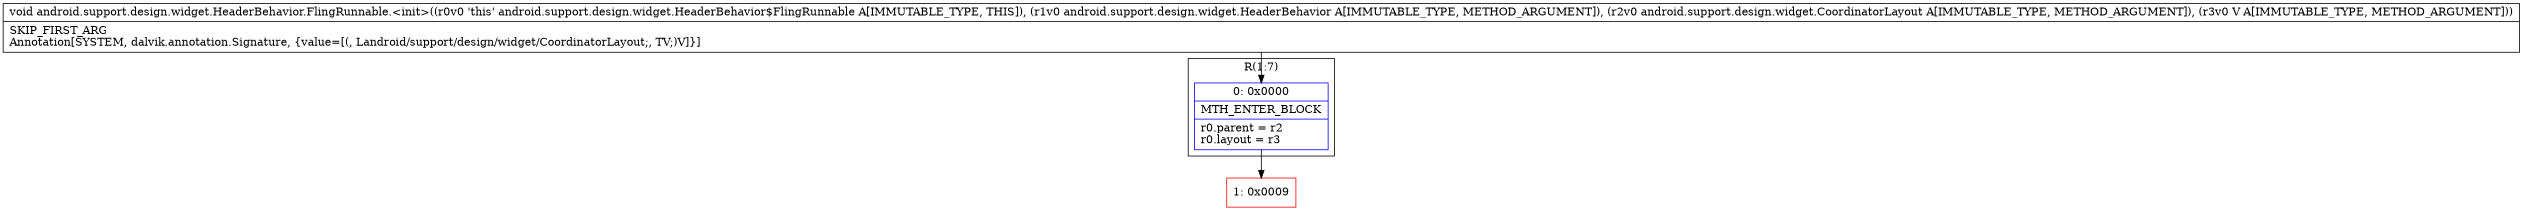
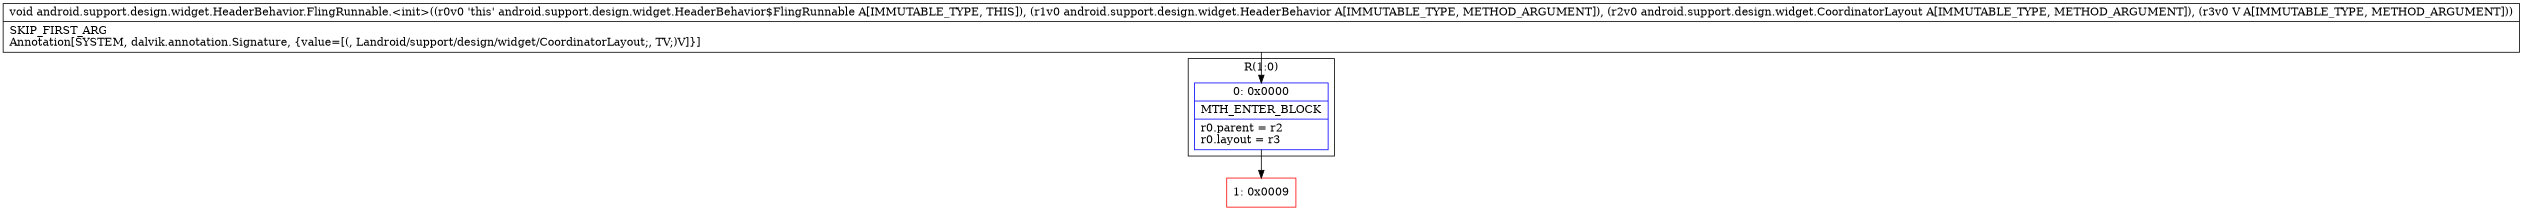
cluster "R(1:7)": label "R(1:7)" -> "R(1:0)"
